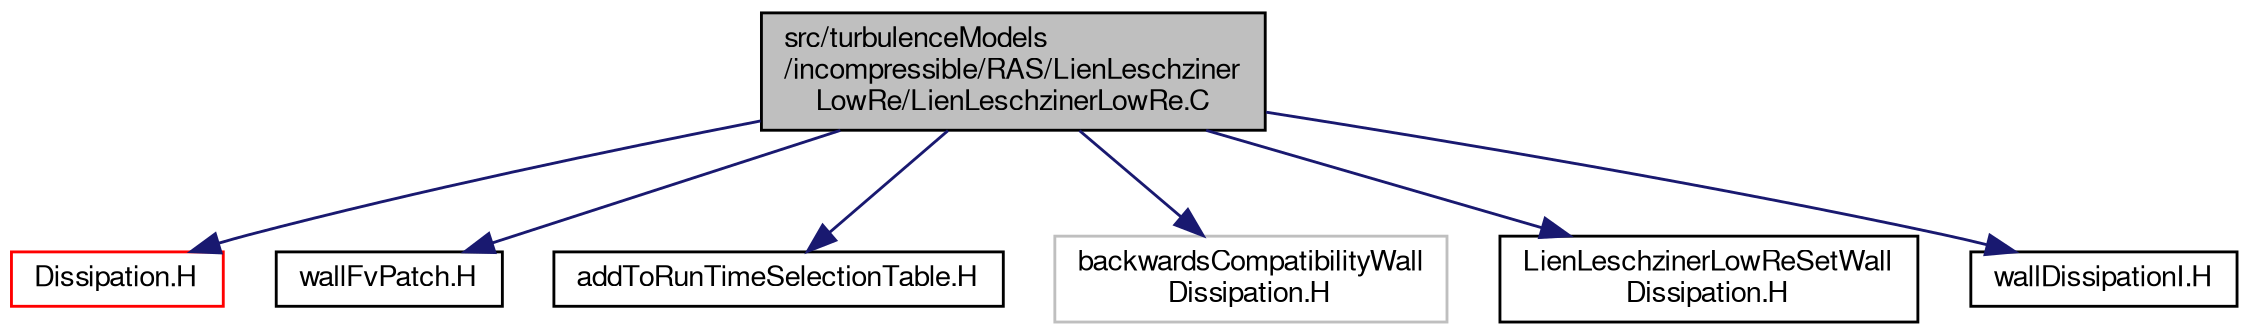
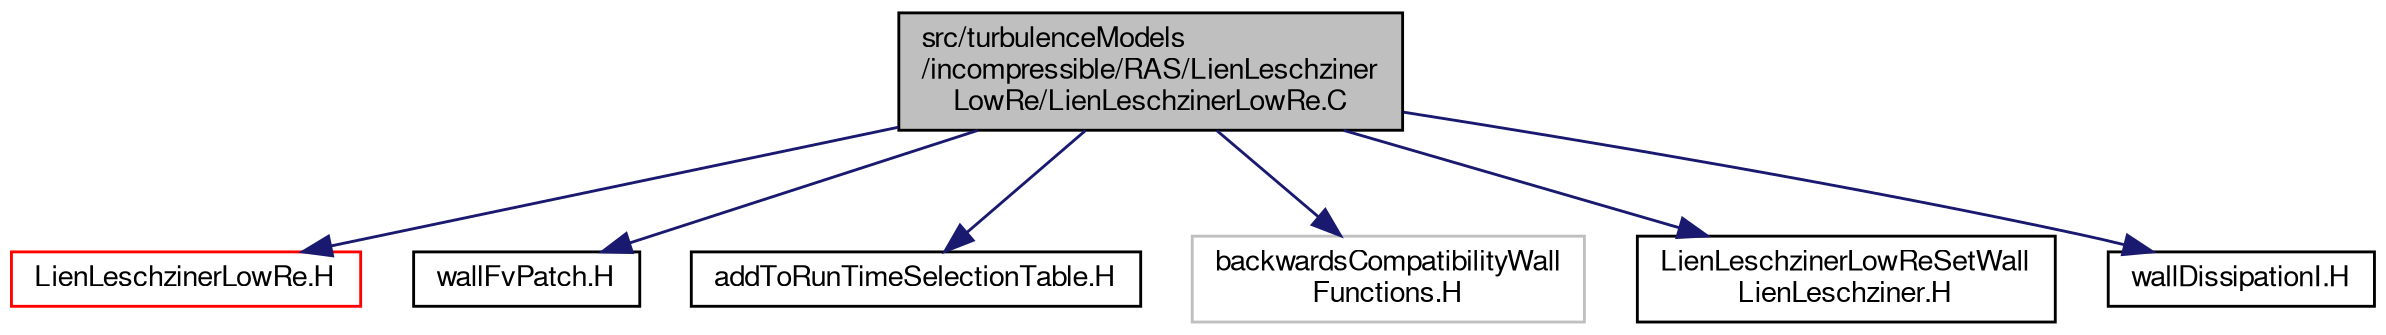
node "Dissipation.H": label "Dissipation.H" -> "LienLeschzinerLowRe.H"
node "backwardsCompatibilityWall Dissipation.H": label "backwardsCompatibilityWall Dissipation.H" -> "backwardsCompatibilityWall Functions.H"
node "LienLeschzinerLowReSetWall Dissipation.H": label "LienLeschzinerLowReSetWall Dissipation.H" -> "LienLeschzinerLowReSetWall LienLeschziner.H"
